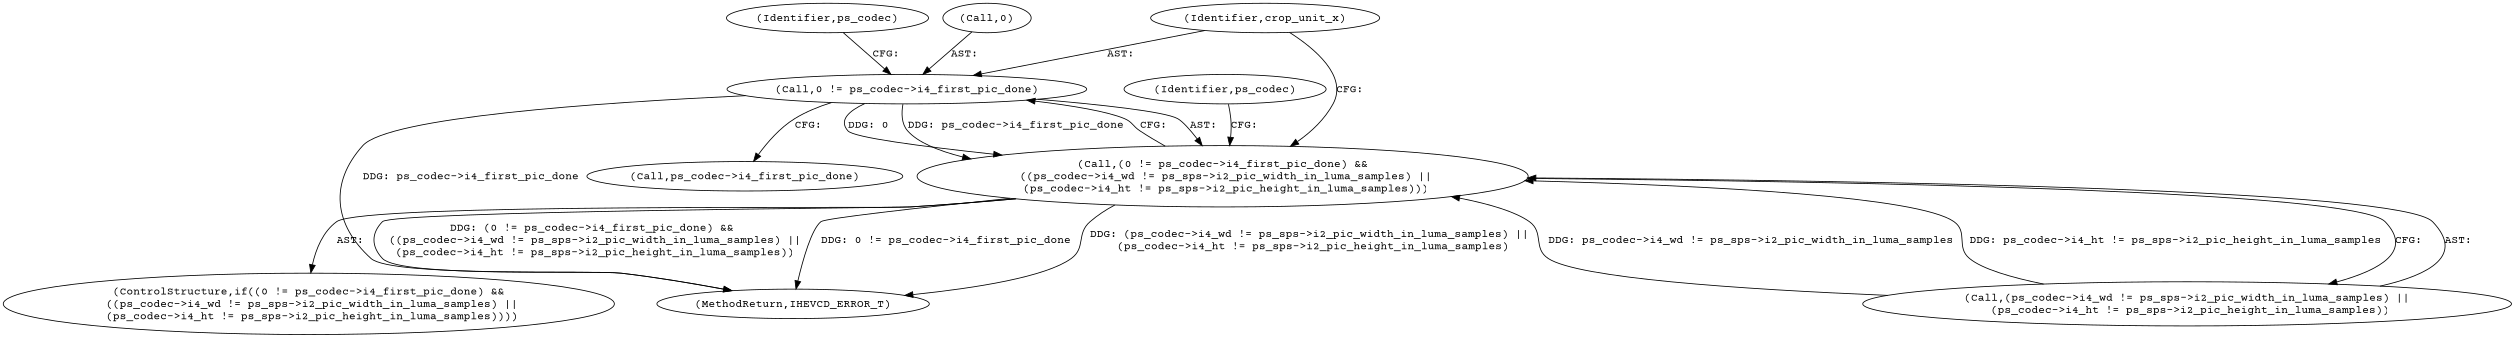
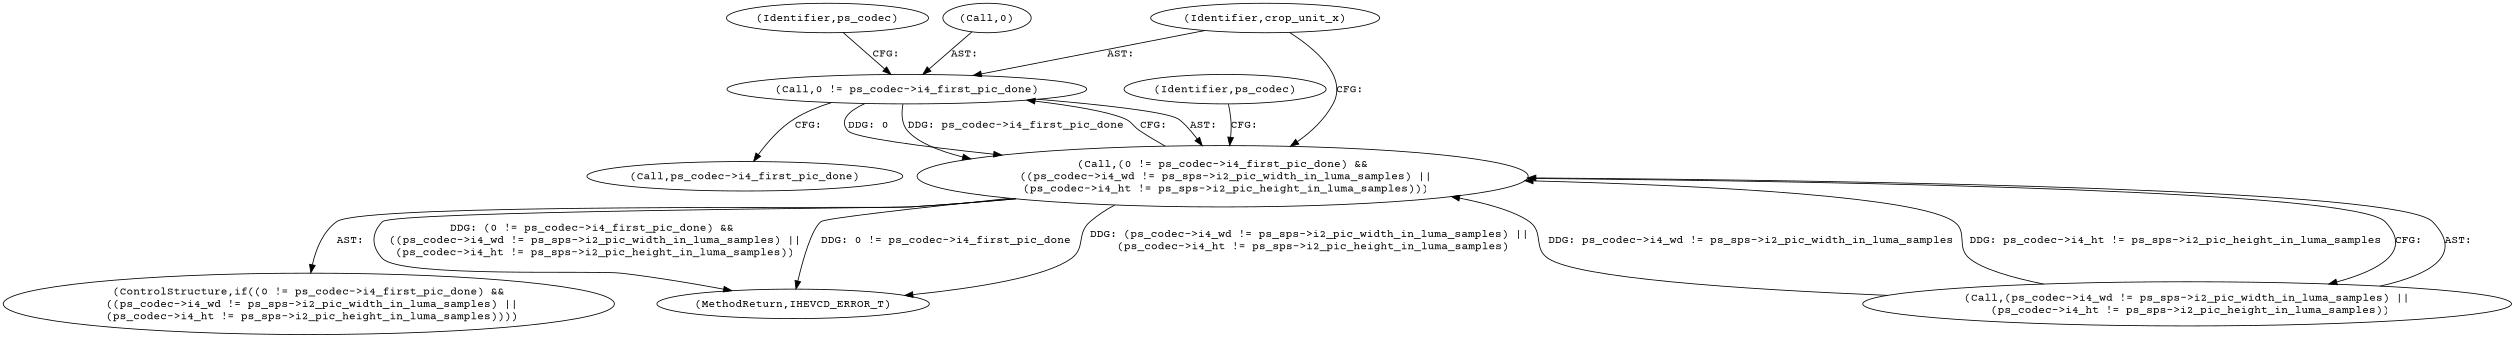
edge "(Call,0 != ps_codec->i4_first_pic_done)" -> "(MethodReturn,IHEVCD_ERROR_T)": removed, label "DDG: ps_codec->i4_first_pic_done"
